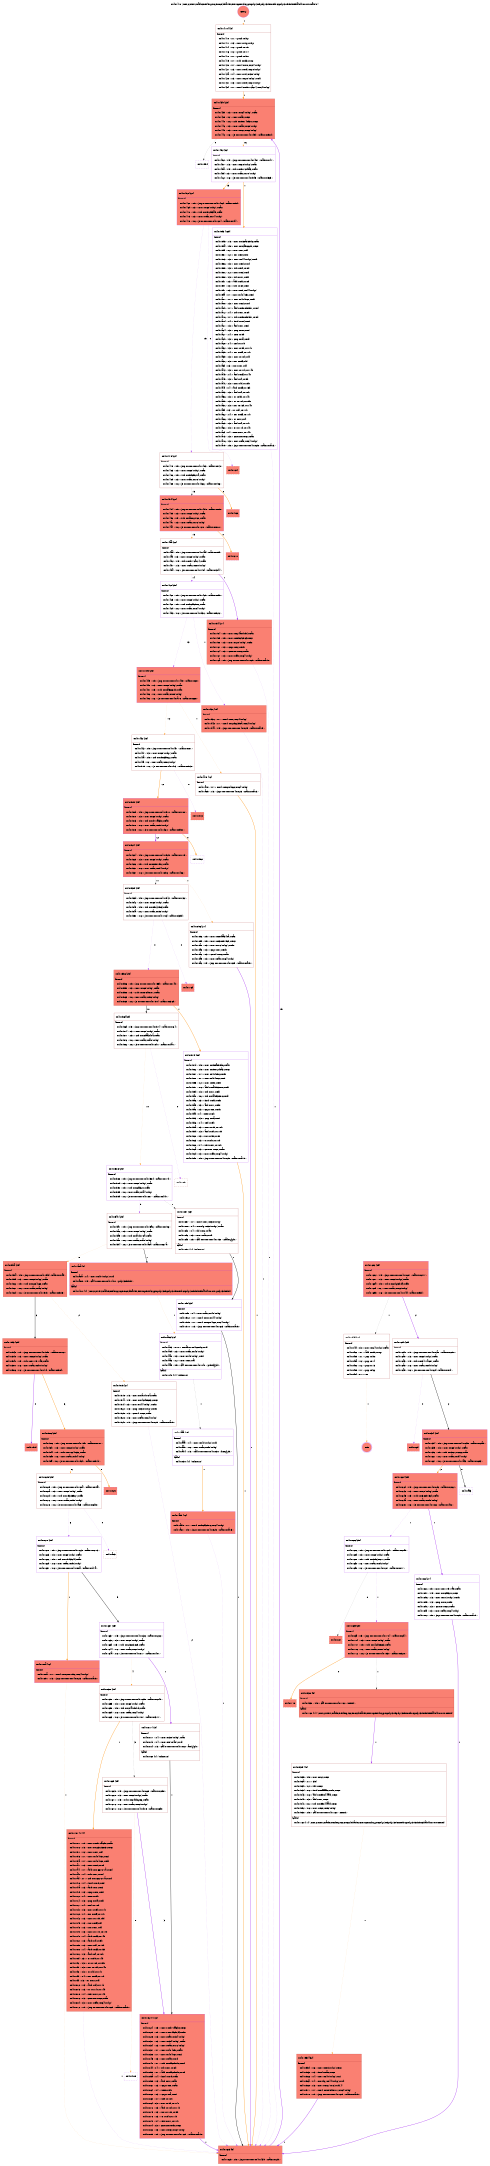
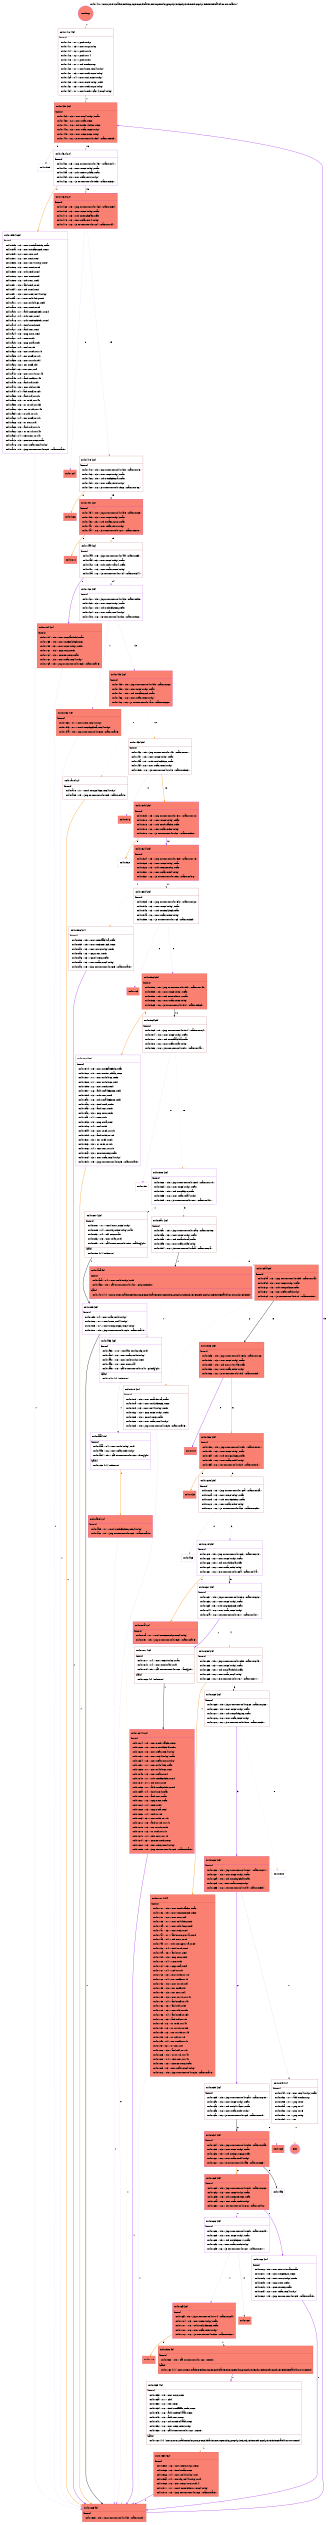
node "Entry": label "Entry" -> "Desktop"
edge "0x401669 [25]" -> "0x401824 [102]": now "0x401669 [25]" -> "0x401682 [25]"
